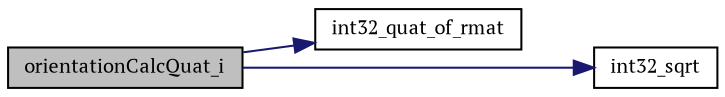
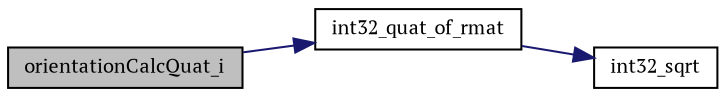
edge "orientationCalcQuat_i" -> "int32_sqrt": now "int32_quat_of_rmat" -> "int32_sqrt"
